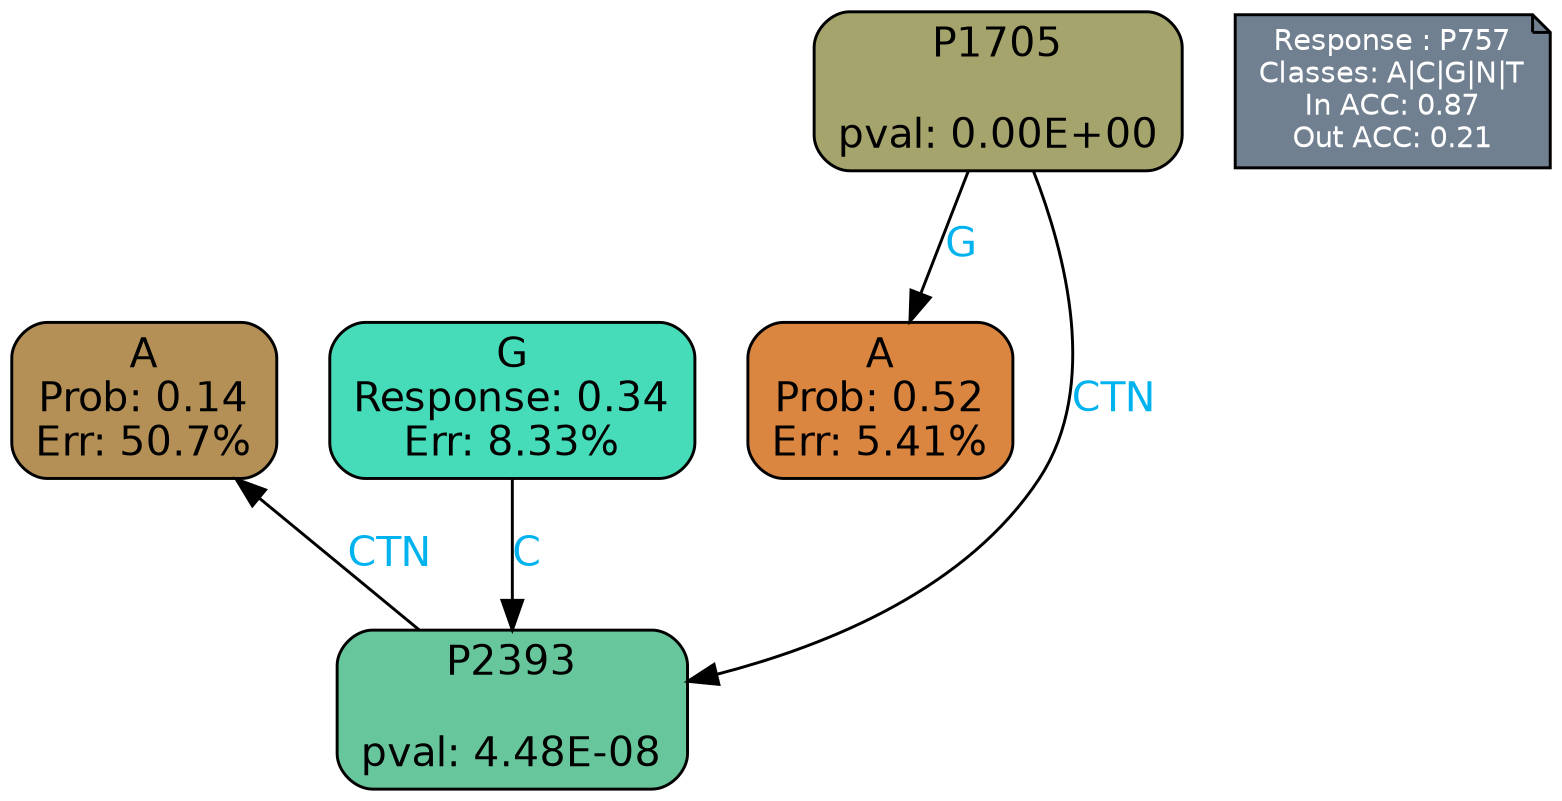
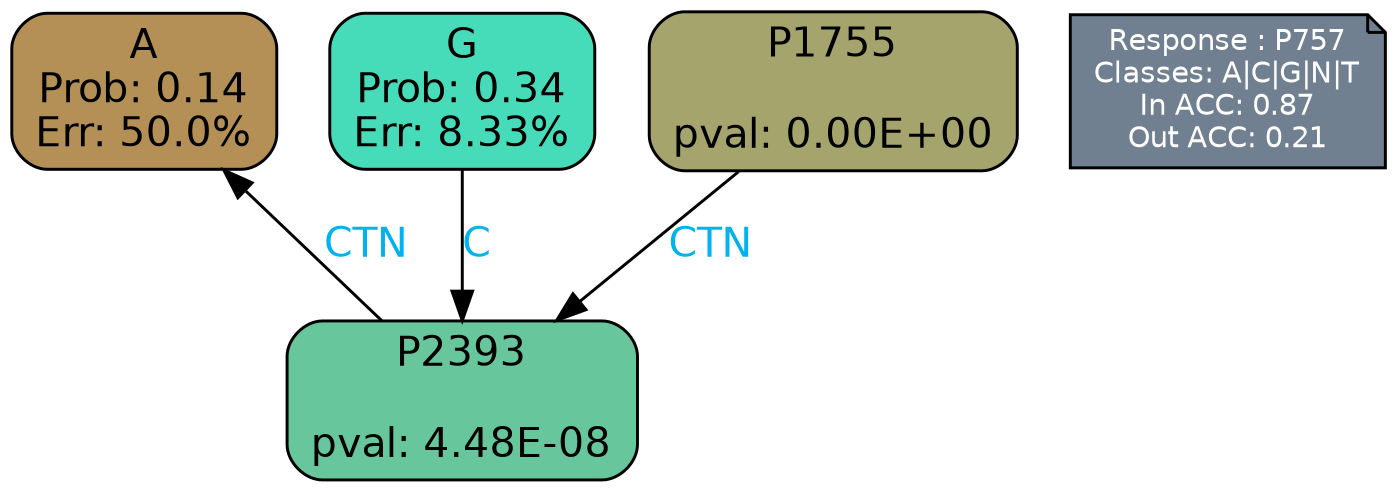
node "P1705 pval: 0.00E+00": label "P1705 pval: 0.00E+00" -> "P1755 pval: 0.00E+00"
node "A Prob: 0.14 Err: 50.7%": label "A Prob: 0.14 Err: 50.7%" -> "A Prob: 0.14 Err: 50.0%"
node "G Response: 0.34 Err: 8.33%": label "G Response: 0.34 Err: 8.33%" -> "G Prob: 0.34 Err: 8.33%"
node "A Prob: 0.52 Err: 5.41%": removed
